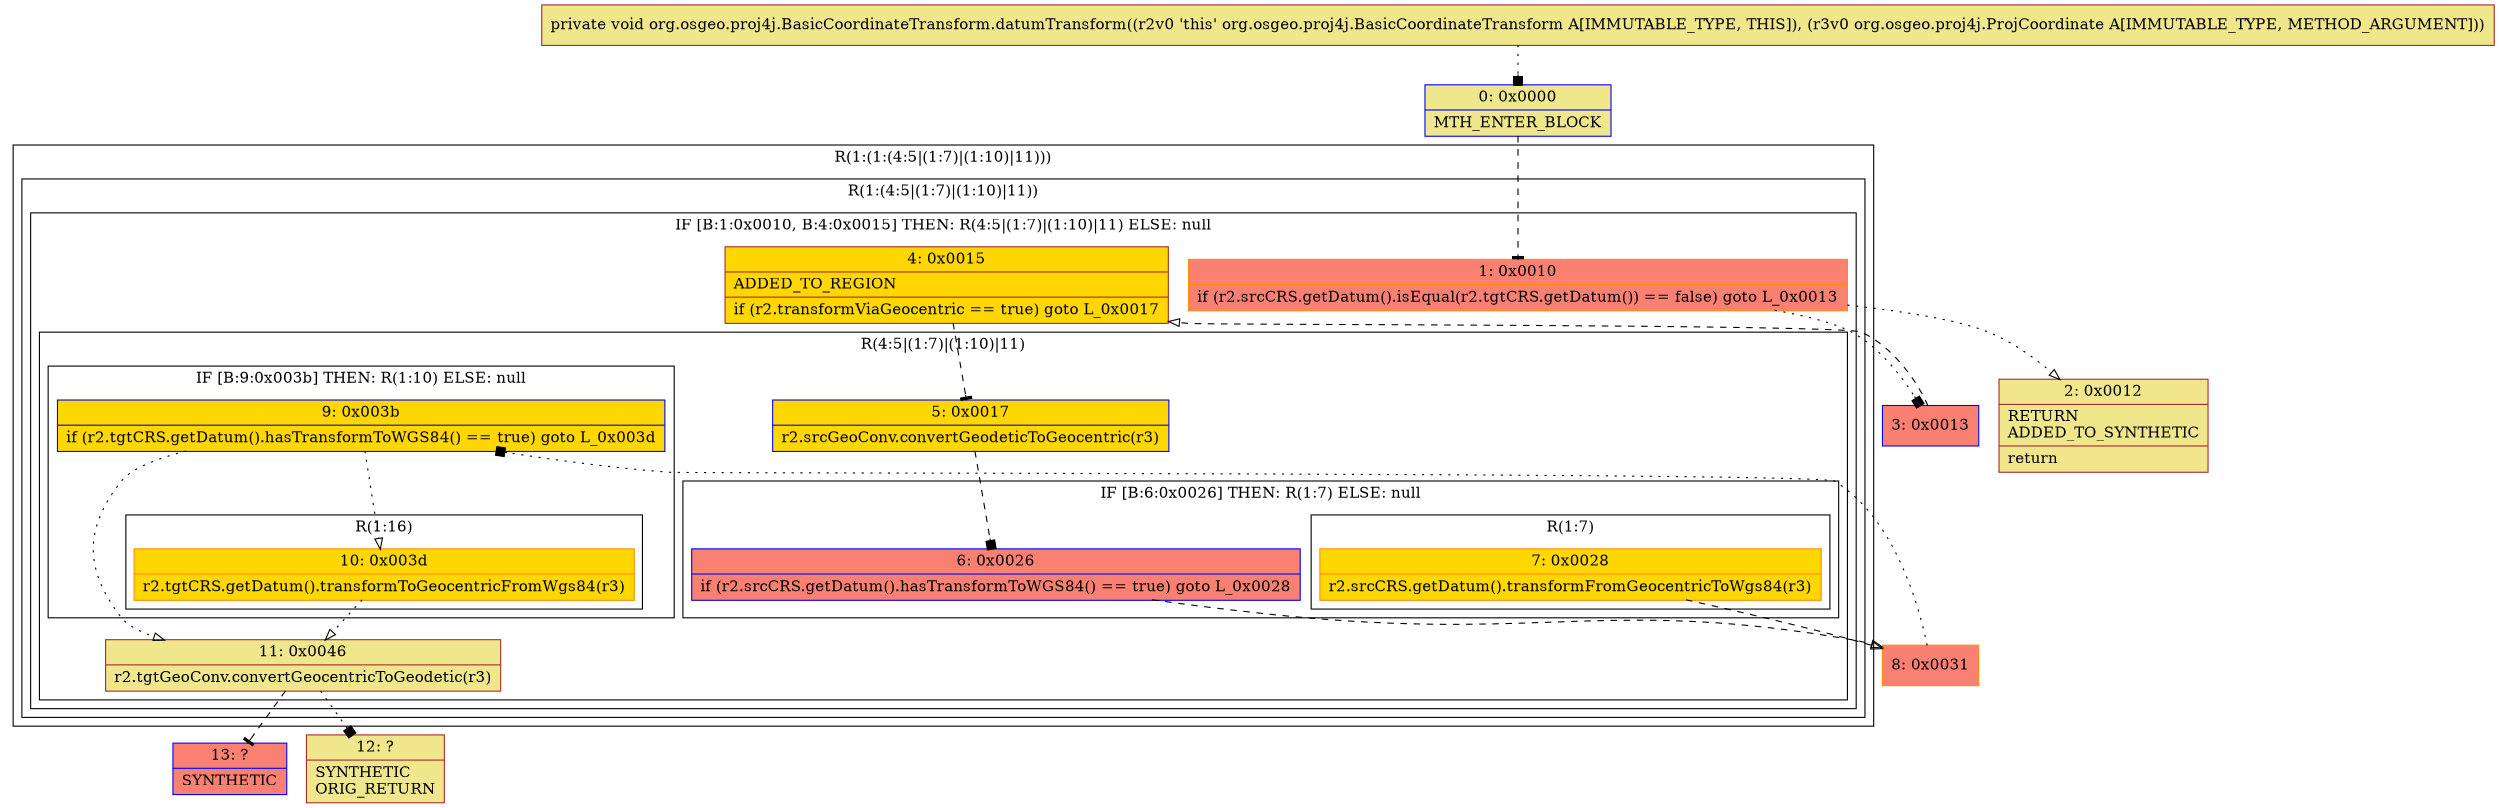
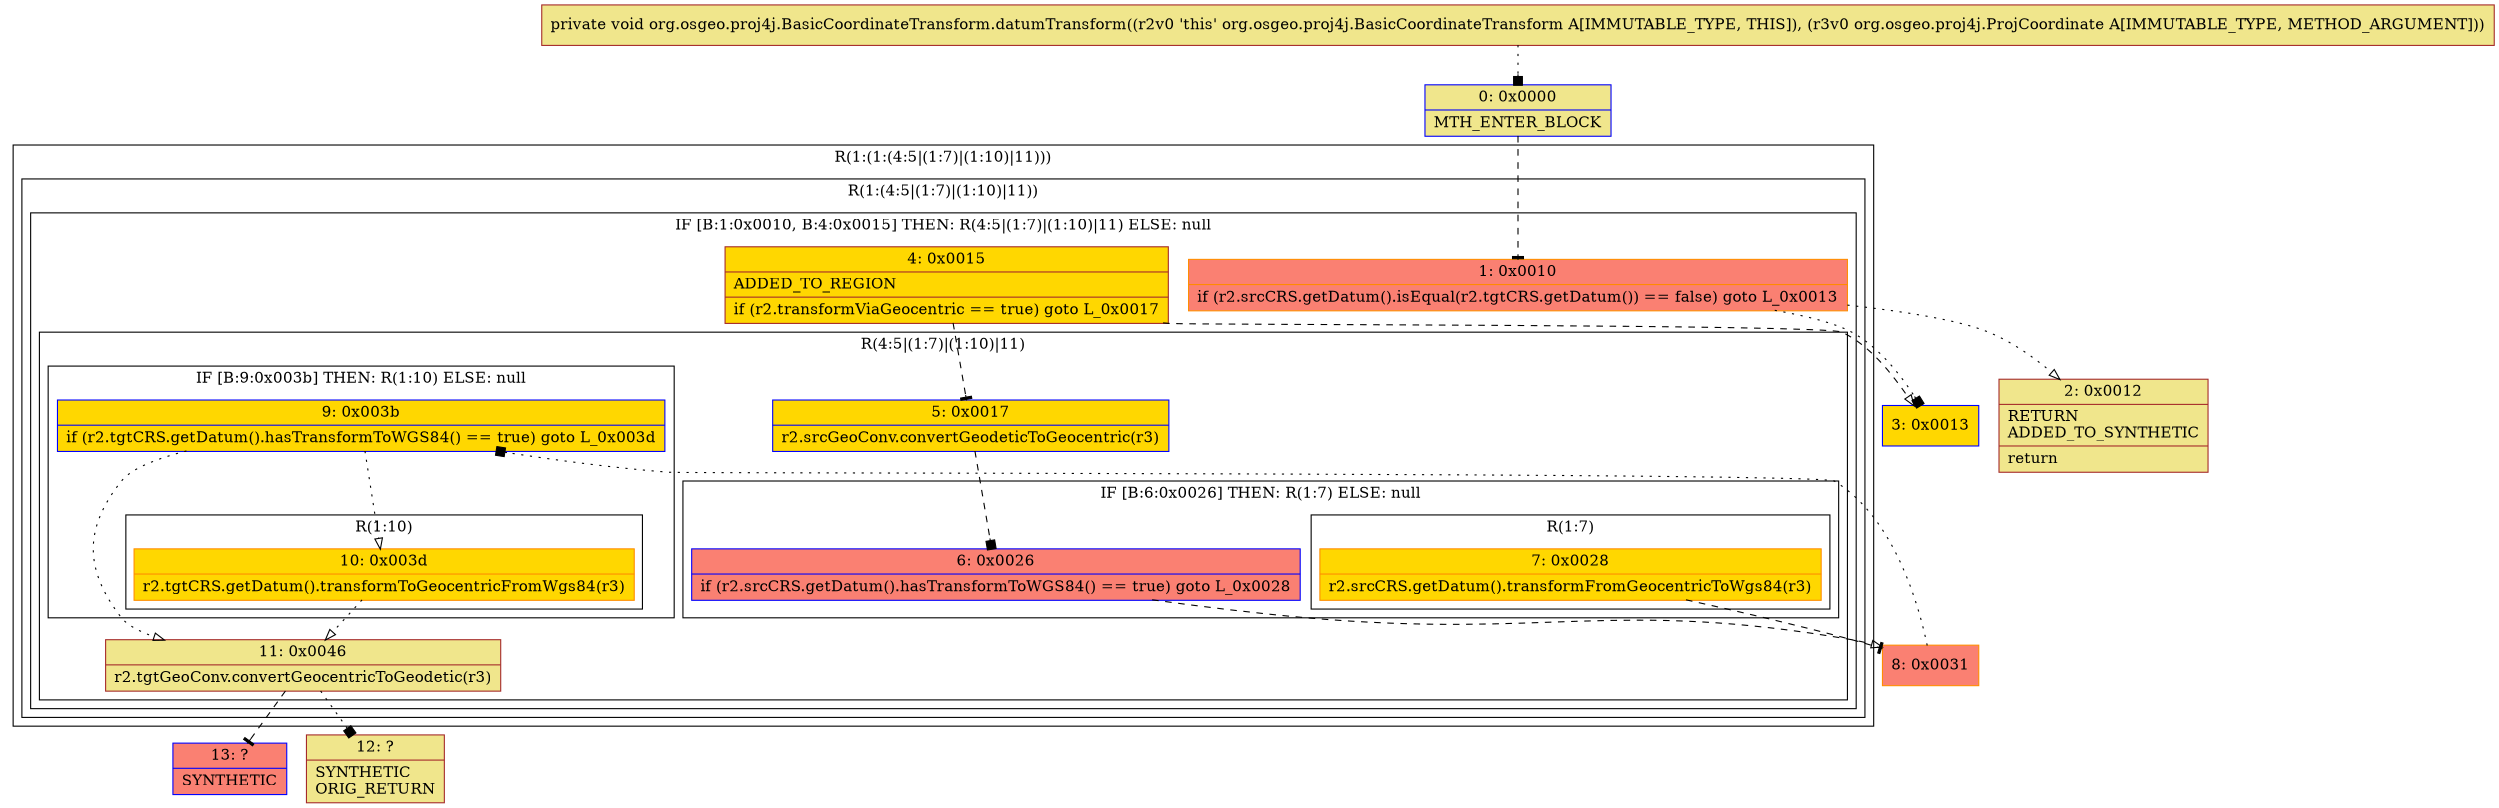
edge "3: 0x0013" -> "4: 0x0015": reversed
node "3: 0x0013": fillcolor salmon -> gold
cluster "R(1:16)": label "R(1:16)" -> "R(1:10)"
edge "7: 0x0028" -> "8: 0x0031": arrowhead onormal -> tee
